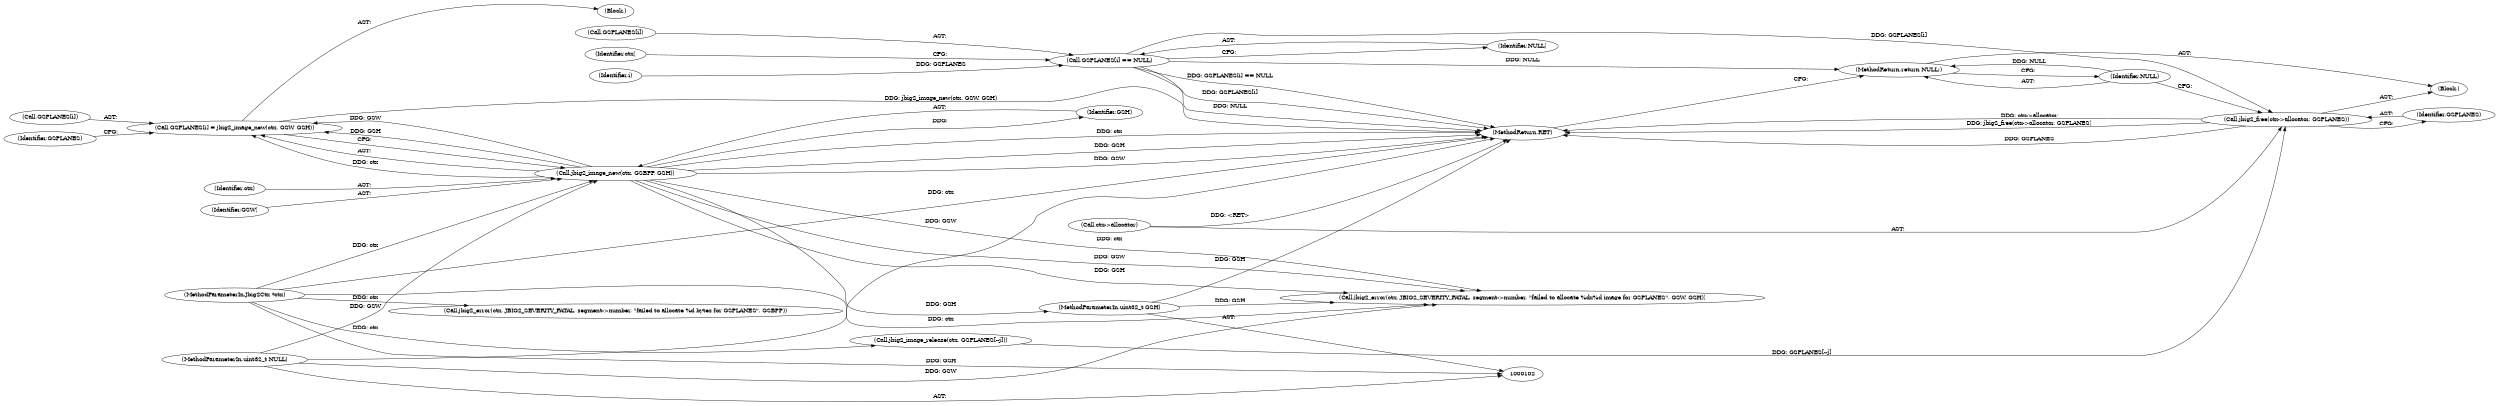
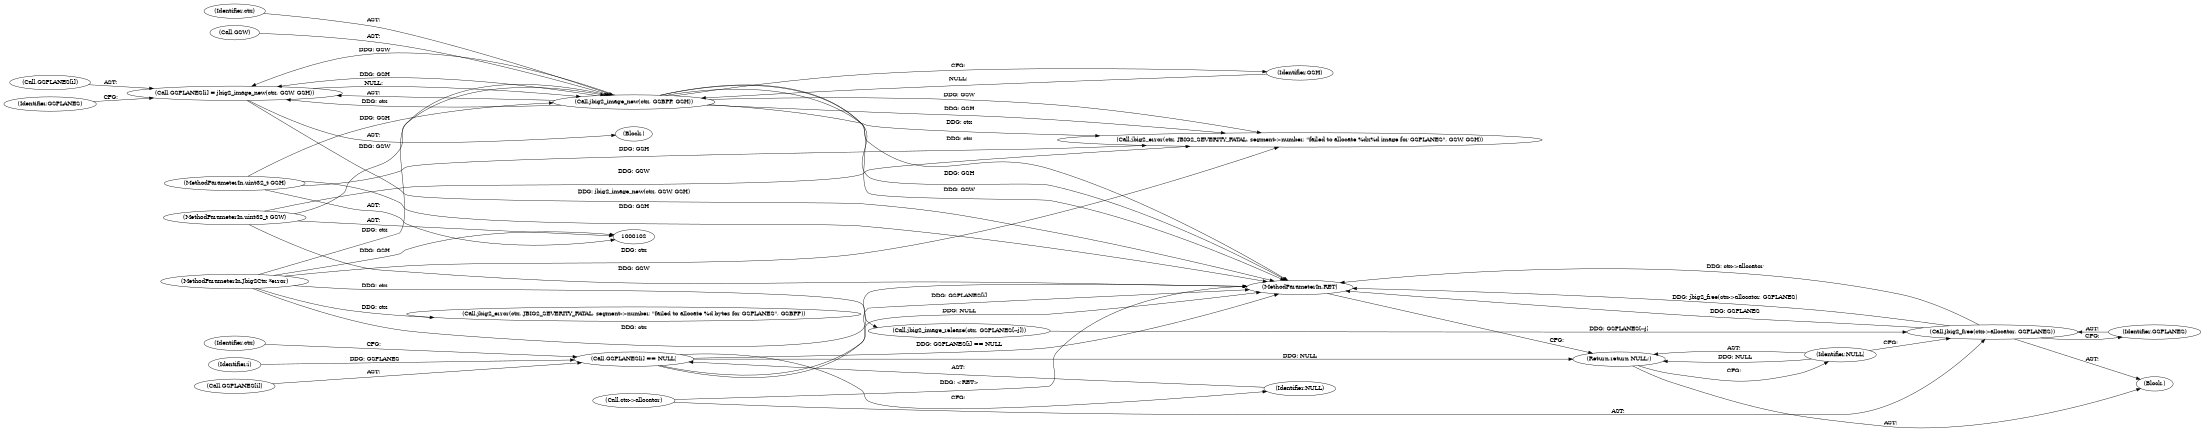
edge "(Call,GSPLANES[i] == NULL)" -> "(Call,jbig2_free(ctx->allocator, GSPLANES))": removed, label "DDG: GSPLANES[i]"
node "(MethodReturn,return NULL;)": label "(MethodReturn,return NULL;)" -> "(Return,return NULL;)"
edge "(Identifier,GSH)" -> "(Call,jbig2_image_new(ctx, GSBPP, GSH))": label "AST: " -> "NULL: "
edge "(Call,jbig2_image_new(ctx, GSBPP, GSH))" -> "(Identifier,GSH)": label "DDG: " -> "CFG: "
node "(MethodReturn,RET)": label "(MethodReturn,RET)" -> "(MethodParameterIn,RET)"
edge "(Call,GSPLANES[i] = jbig2_image_new(ctx, GSW, GSH))" -> "(Call,jbig2_image_new(ctx, GSBPP, GSH))": label "CFG: " -> "NULL: "
node "(Identifier,GSW)": label "(Identifier,GSW)" -> "(Call,GSW)"
edge "(Call,jbig2_image_new(ctx, GSBPP, GSH))" -> "(MethodParameterIn,uint32_t GSH)": reversed
node "(MethodParameterIn,Jbig2Ctx *ctx)": label "(MethodParameterIn,Jbig2Ctx *ctx)" -> "(MethodParameterIn,Jbig2Ctx *error)"
node "(MethodParameterIn,uint32_t NULL)": label "(MethodParameterIn,uint32_t NULL)" -> "(MethodParameterIn,uint32_t GSW)"
